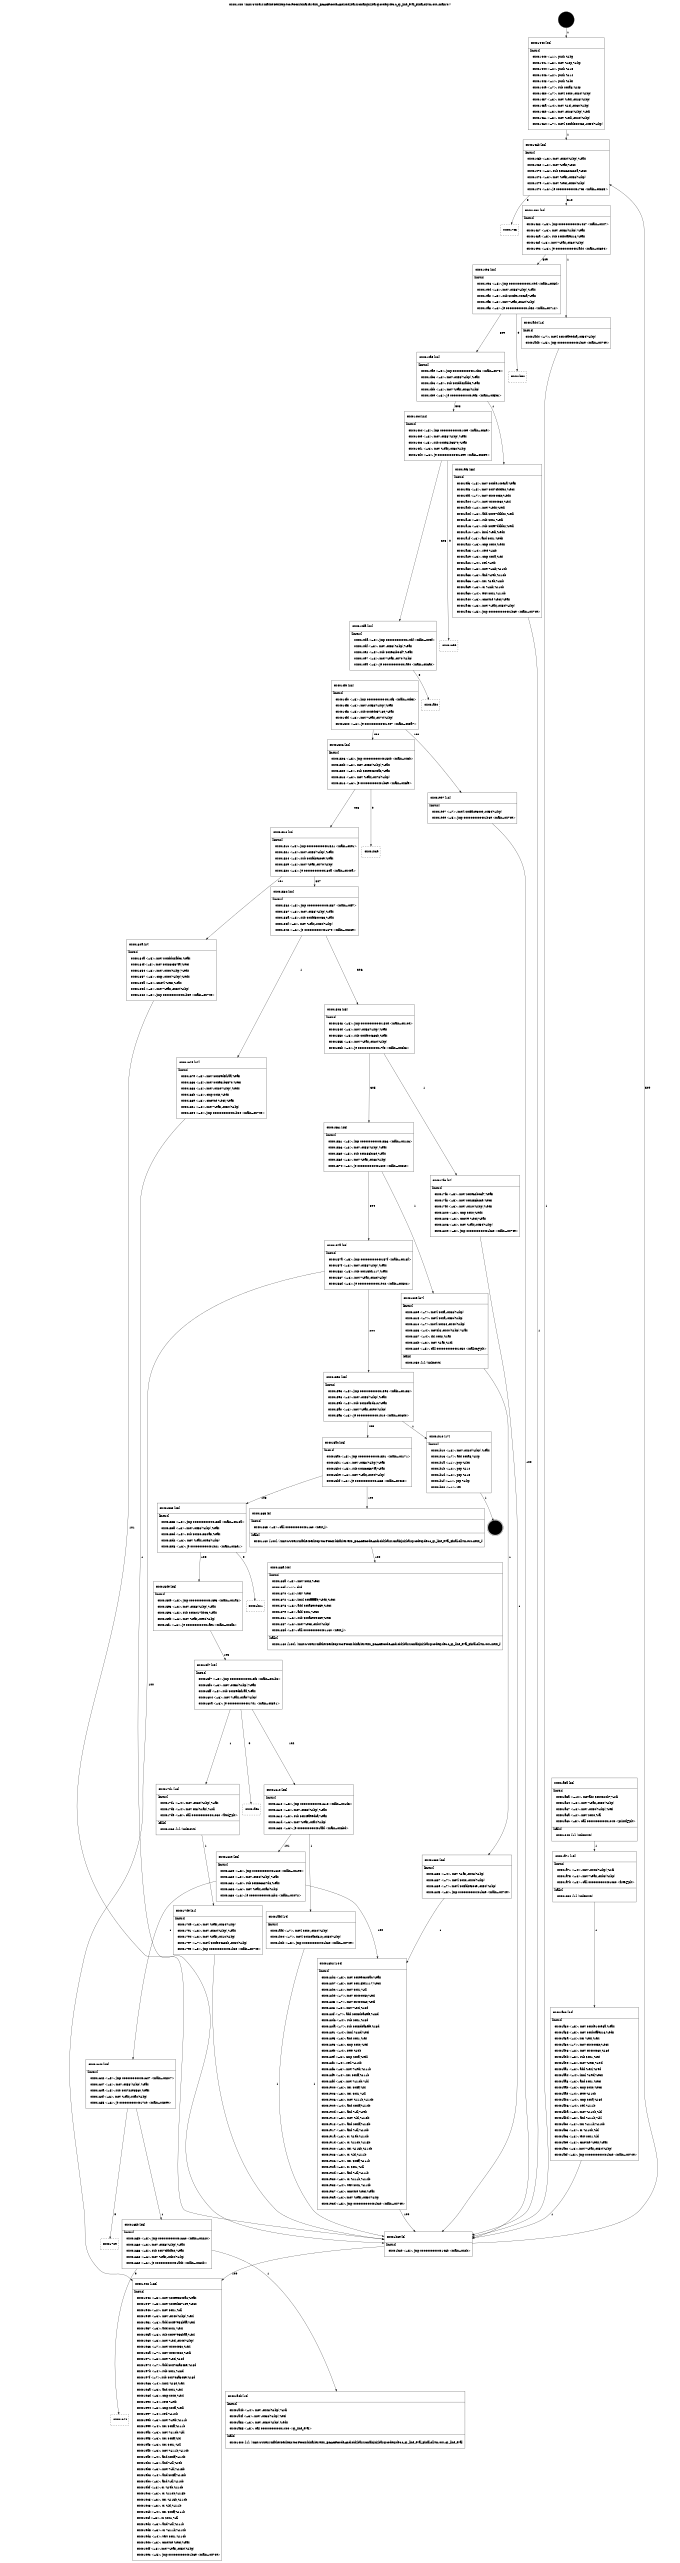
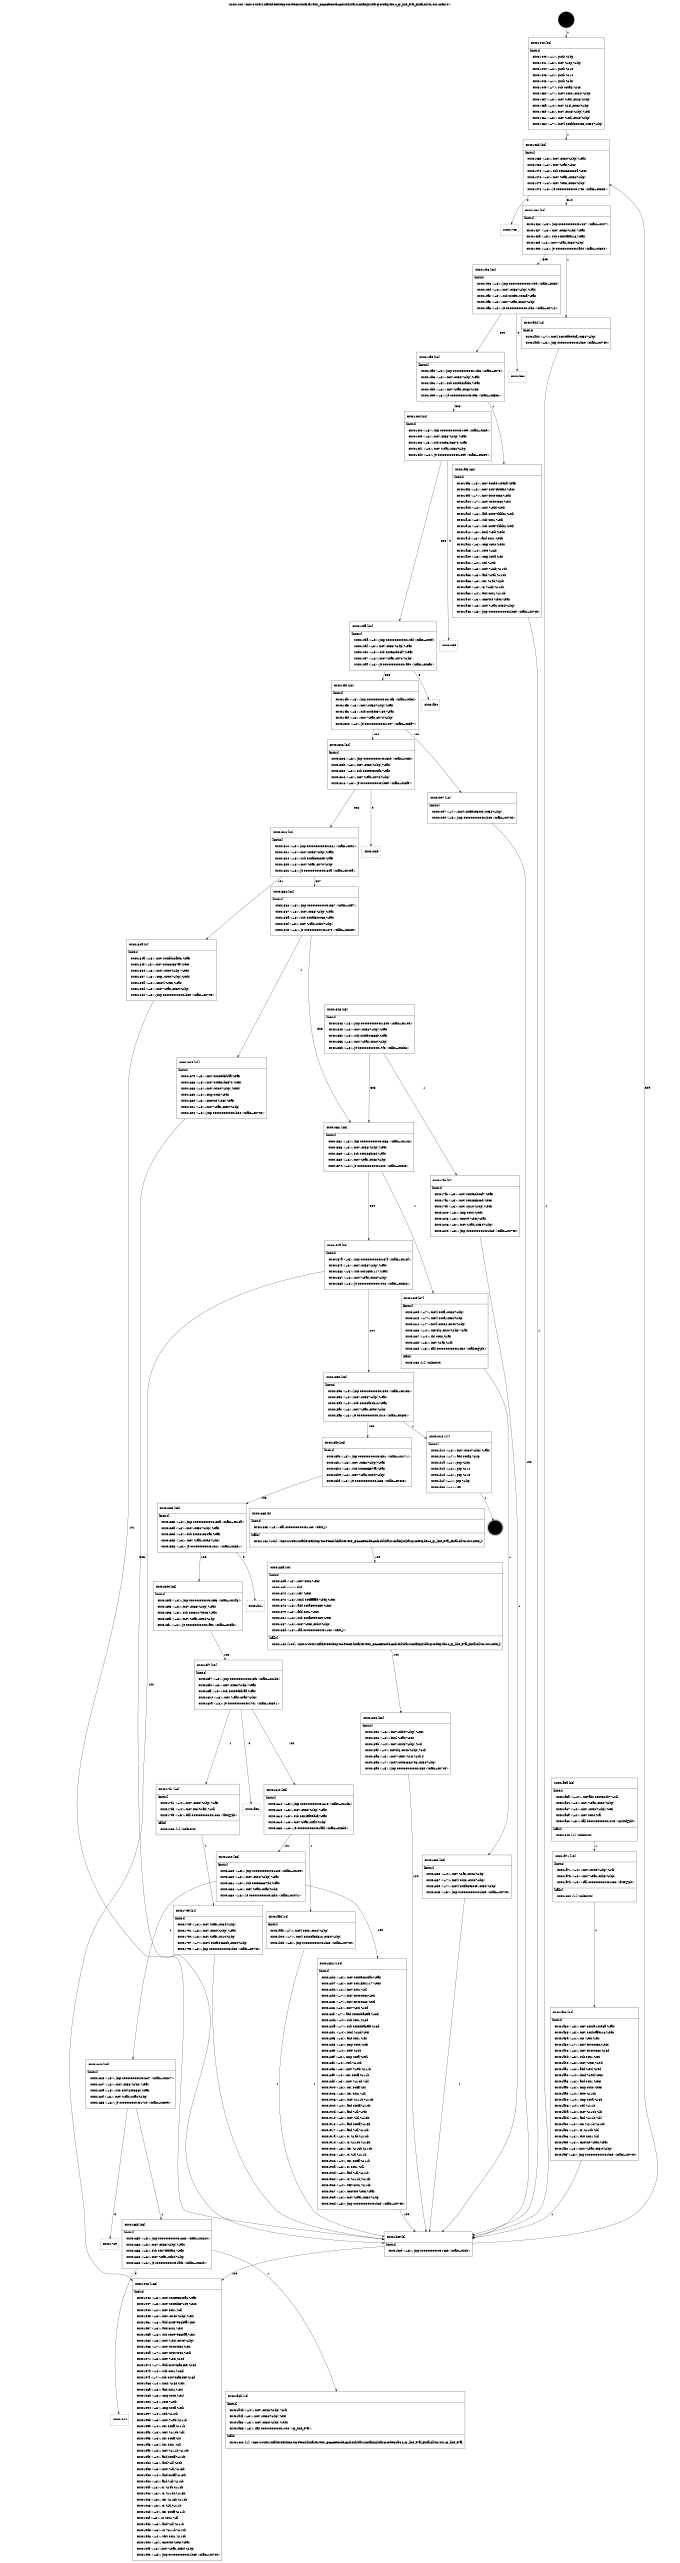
edge "0x4014da [22]" -> "0x4014f0 [22]": added, label "508"
edge "0x401532 [22]" -> "0x401548 [25]": now "0x401532 [22]" -> "0x401561 [25]"
edge "0x4015ac [25]" -> "0x401865 [5]": removed, label "100"
edge "0x40167e [27]" -> "0x401b8e [5]": label " 1" -> " 306"
node "0x401892 [32]": added
edge "0x401833 [23]" -> "0x4018b2 [144]": now "0x401833 [23]" -> "0x401b8e [5]"
